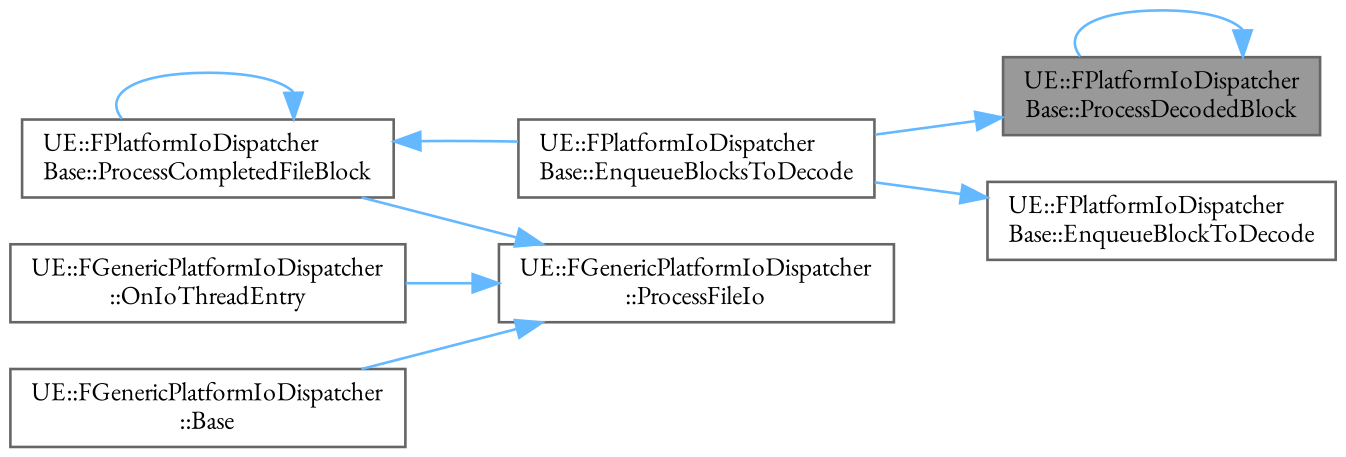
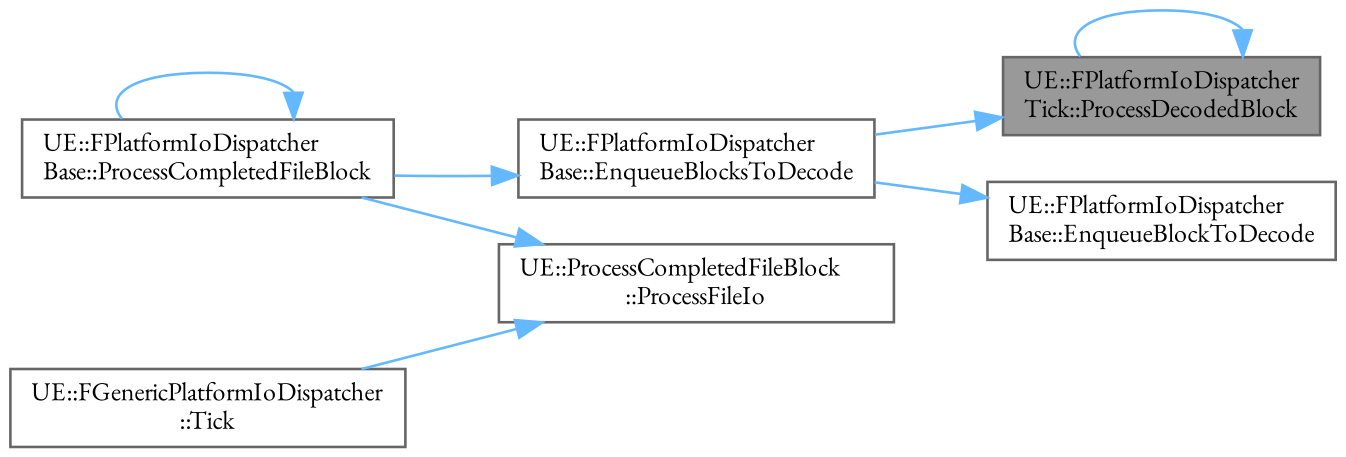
node "UE::FPlatformIoDispatcher Base::ProcessDecodedBlock": label "UE::FPlatformIoDispatcher Base::ProcessDecodedBlock" -> "UE::FPlatformIoDispatcher Tick::ProcessDecodedBlock"
edge "UE::FPlatformIoDispatcher Base::EnqueueBlocksToDecode" -> "UE::FPlatformIoDispatcher Base::ProcessCompletedFileBlock": reversed
node "UE::FGenericPlatformIoDispatcher ::OnIoThreadEntry": removed
node "UE::FGenericPlatformIoDispatcher ::ProcessFileIo": label "UE::FGenericPlatformIoDispatcher ::ProcessFileIo" -> "UE::ProcessCompletedFileBlock ::ProcessFileIo"
node "UE::FGenericPlatformIoDispatcher ::Base": label "UE::FGenericPlatformIoDispatcher ::Base" -> "UE::FGenericPlatformIoDispatcher ::Tick"
